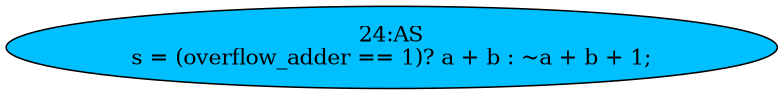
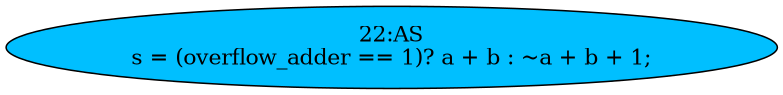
node "24:AS s = (overflow_adder == 1)? a + b : ~a + b + 1;": label "24:AS s = (overflow_adder == 1)? a + b : ~a + b + 1;" -> "22:AS s = (overflow_adder == 1)? a + b : ~a + b + 1;"
